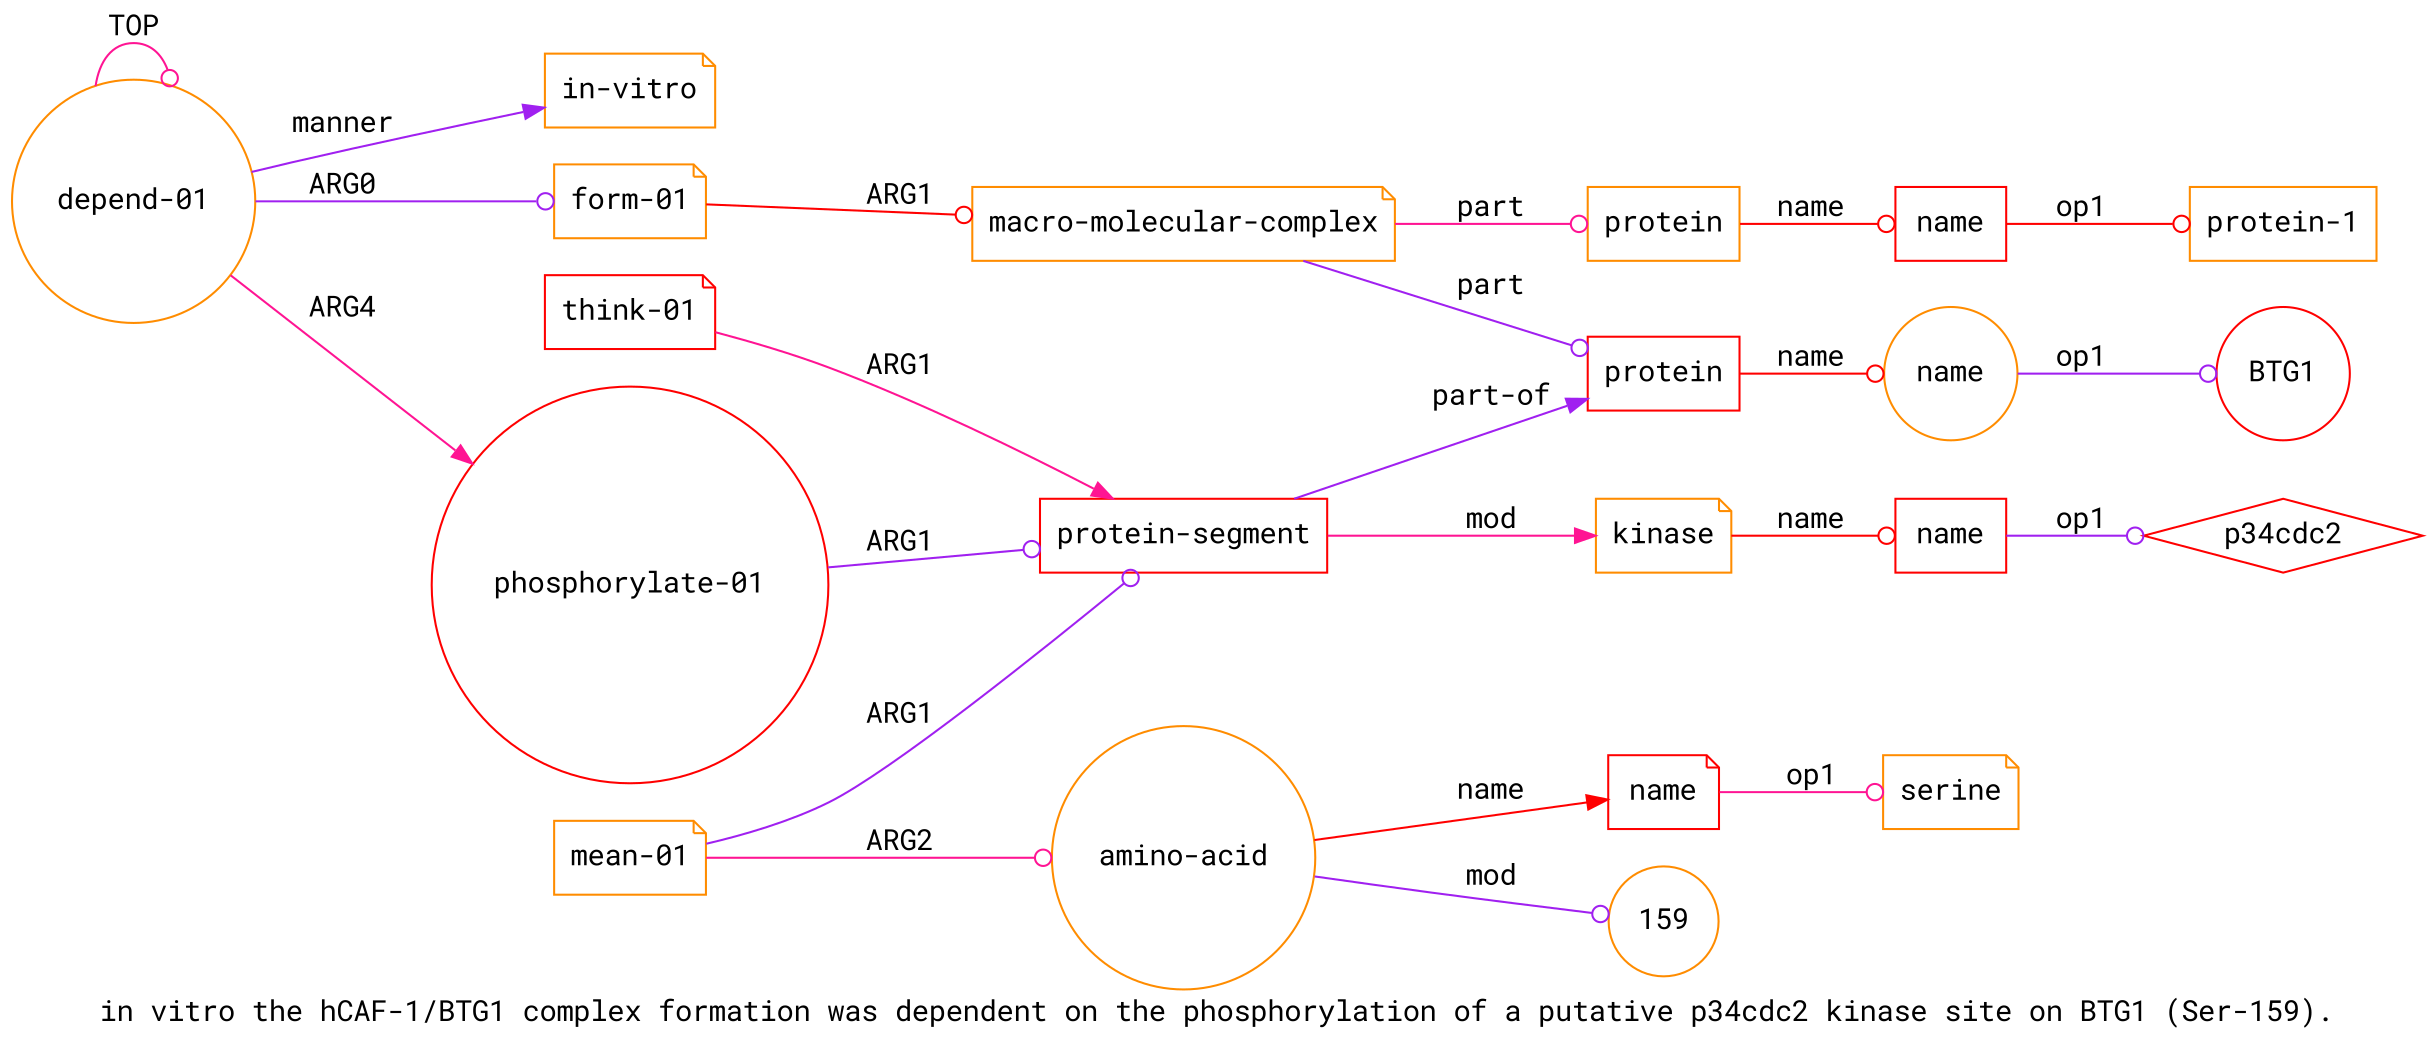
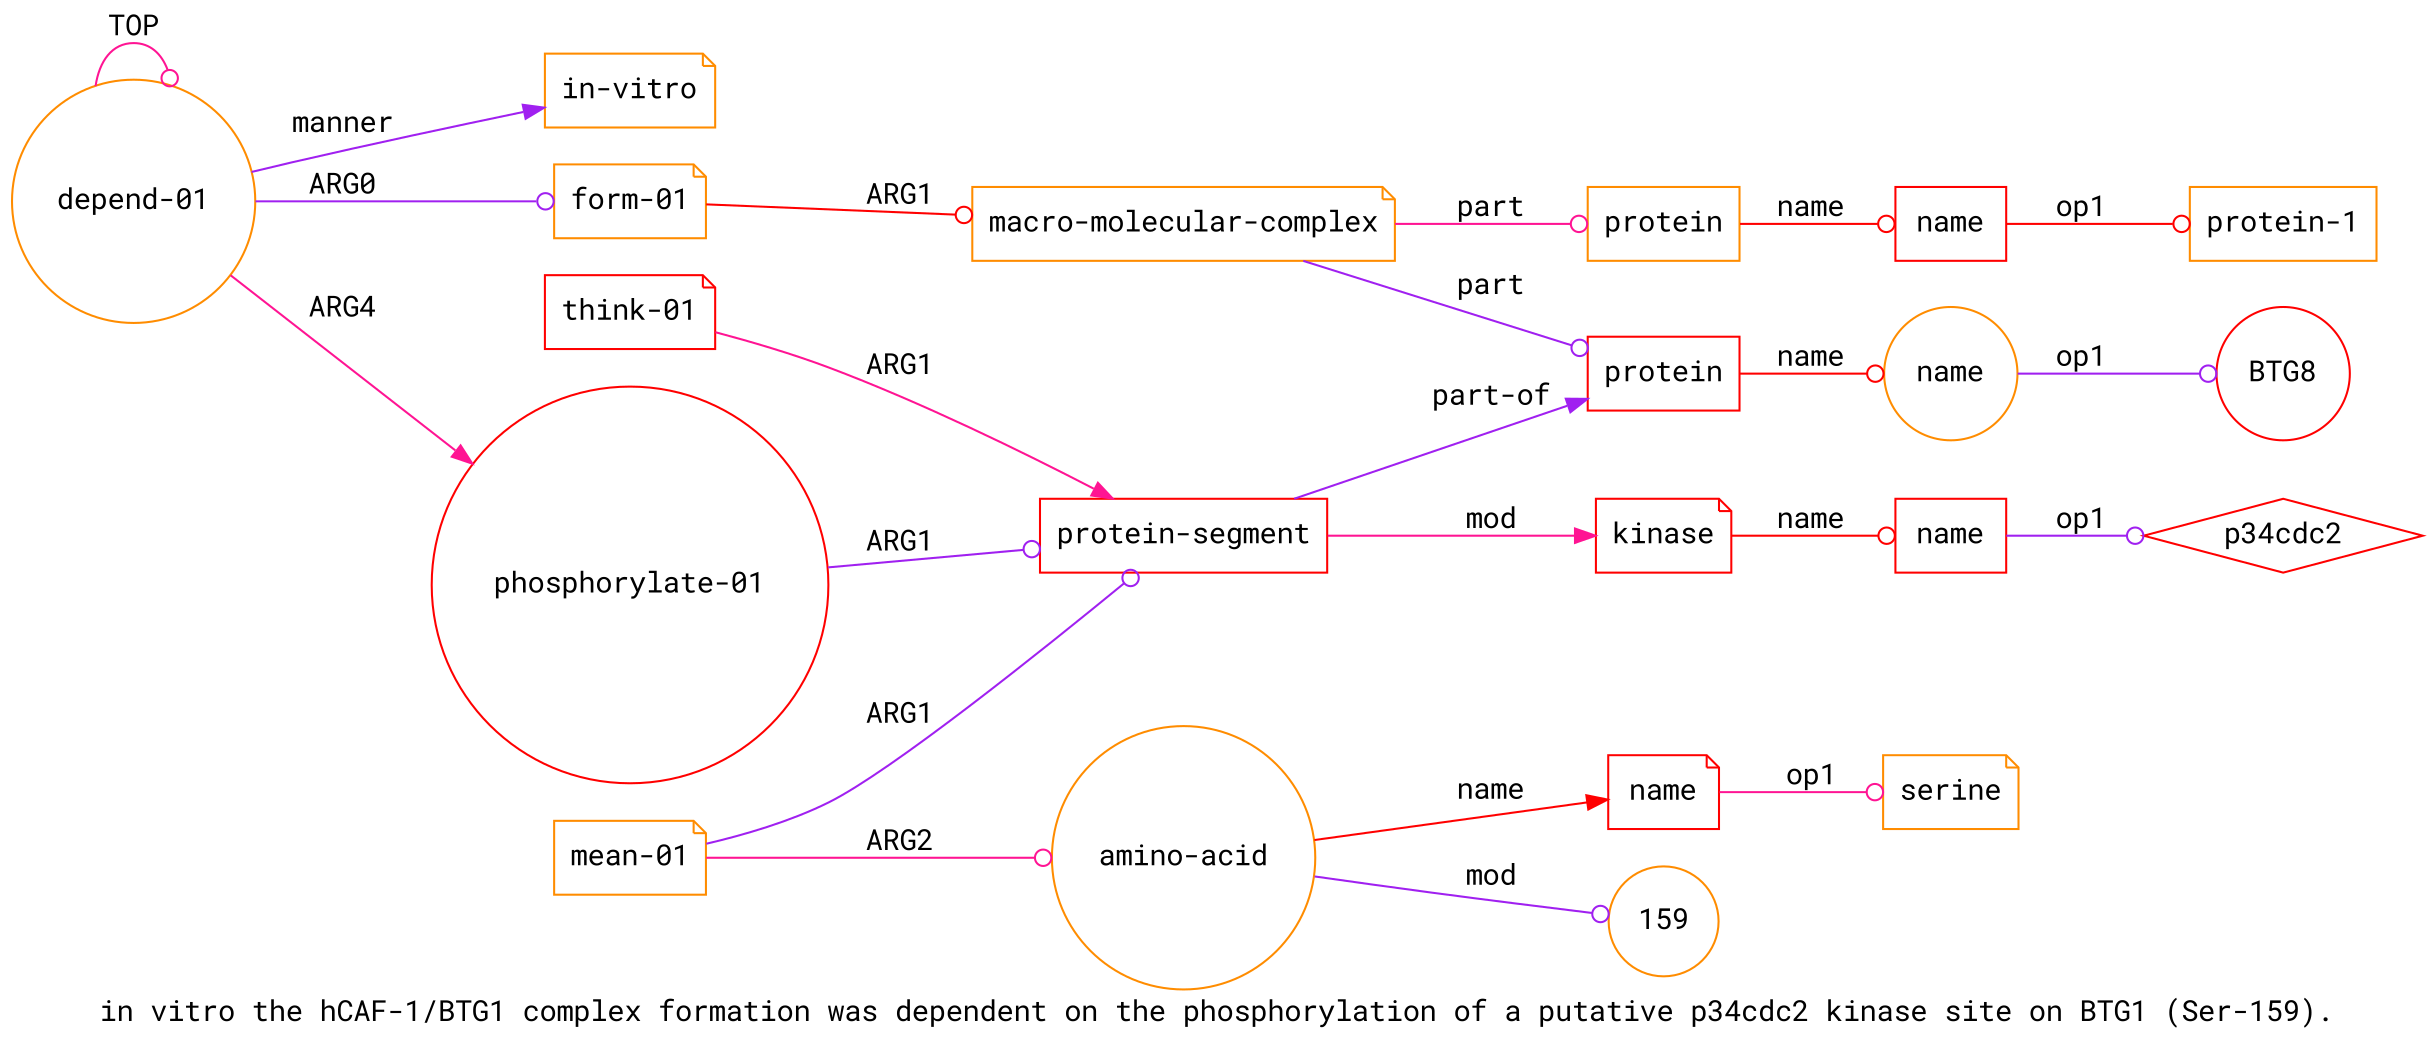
node "BTG1": label "BTG1" -> "BTG8"
node "kinase": color darkorange -> red
